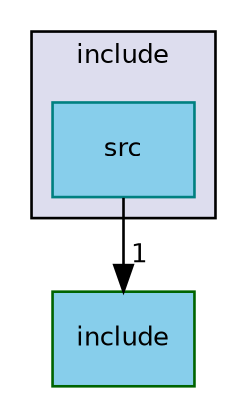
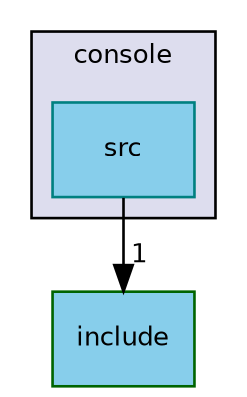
cluster "include": label "include" -> "console"
